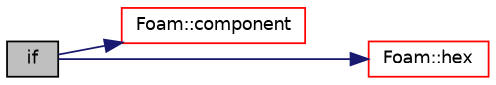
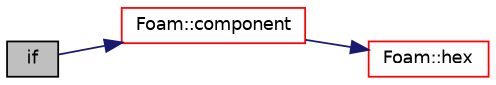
edge "if" -> "Foam::hex": now "Foam::component" -> "Foam::hex"
